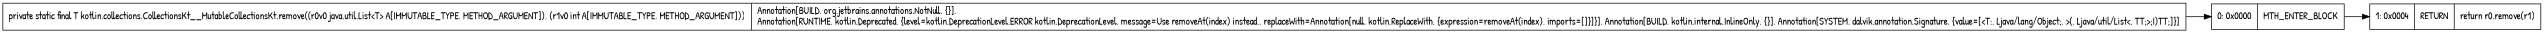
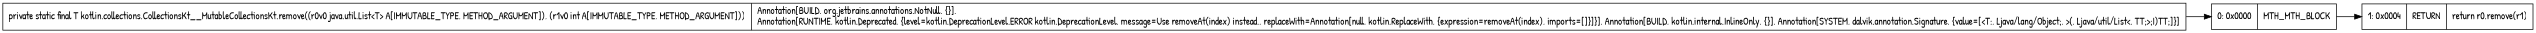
node "0: 0x0000": text "MTH_ENTER_BLOCK" -> "MTH_MTH_BLOCK"
